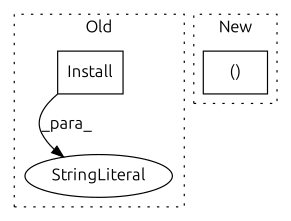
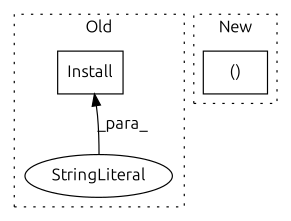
edge "Install" -> "StringLiteral": reversed
